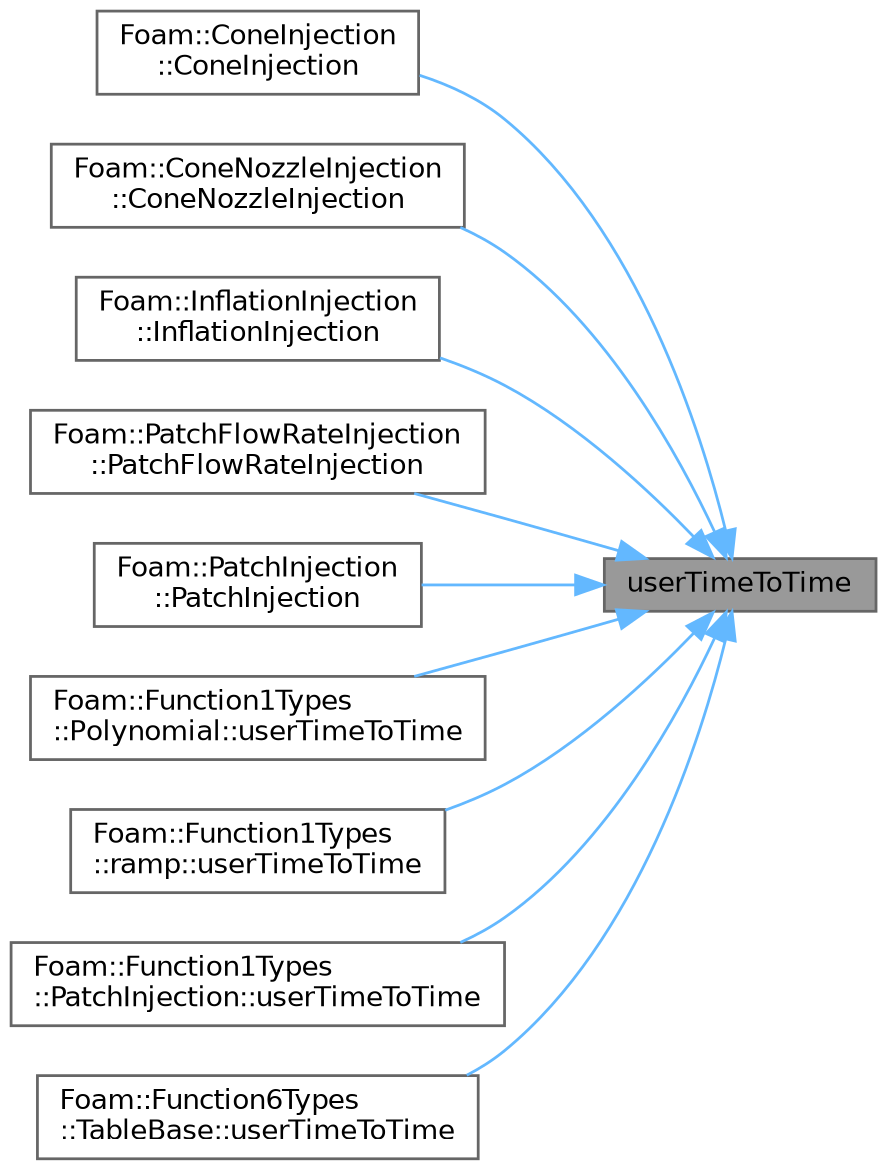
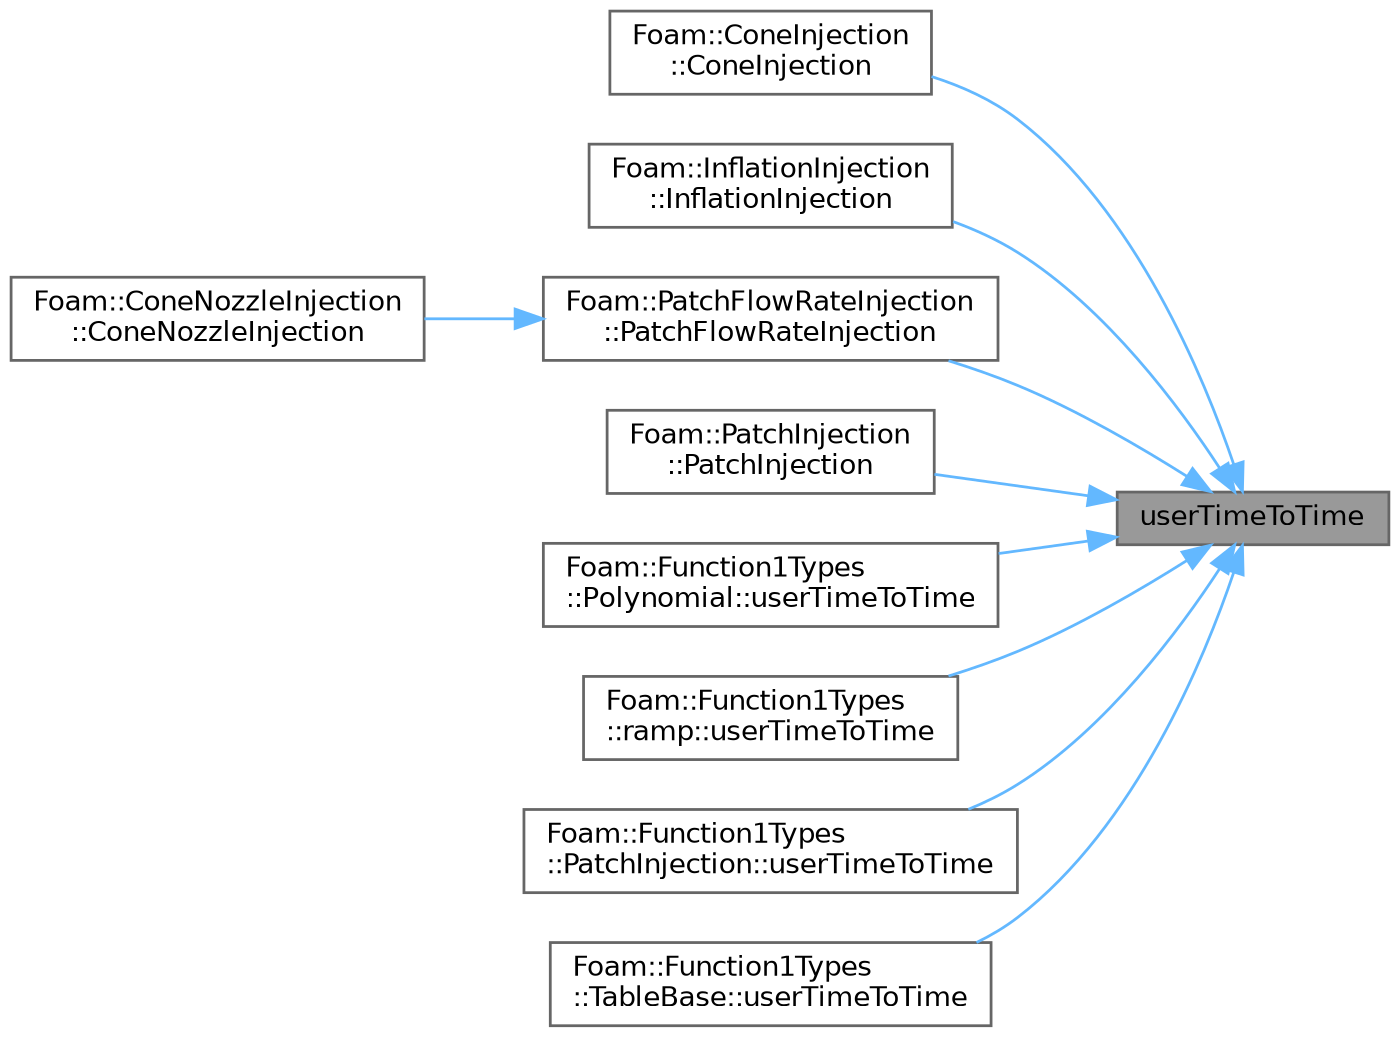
edge "Foam::ConeNozzleInjection ::ConeNozzleInjection" -> "userTimeToTime": now "Foam::ConeNozzleInjection ::ConeNozzleInjection" -> "Foam::PatchFlowRateInjection ::PatchFlowRateInjection"
node "Foam::Function6Types ::TableBase::userTimeToTime": label "Foam::Function6Types ::TableBase::userTimeToTime" -> "Foam::Function1Types ::TableBase::userTimeToTime"
